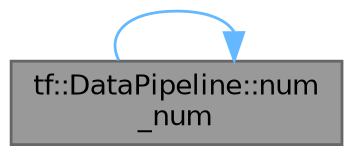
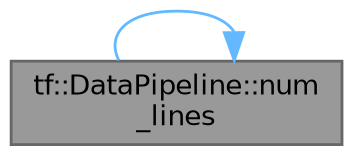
node "tf::DataPipeline::num _num": label "tf::DataPipeline::num _num" -> "tf::DataPipeline::num _lines"
